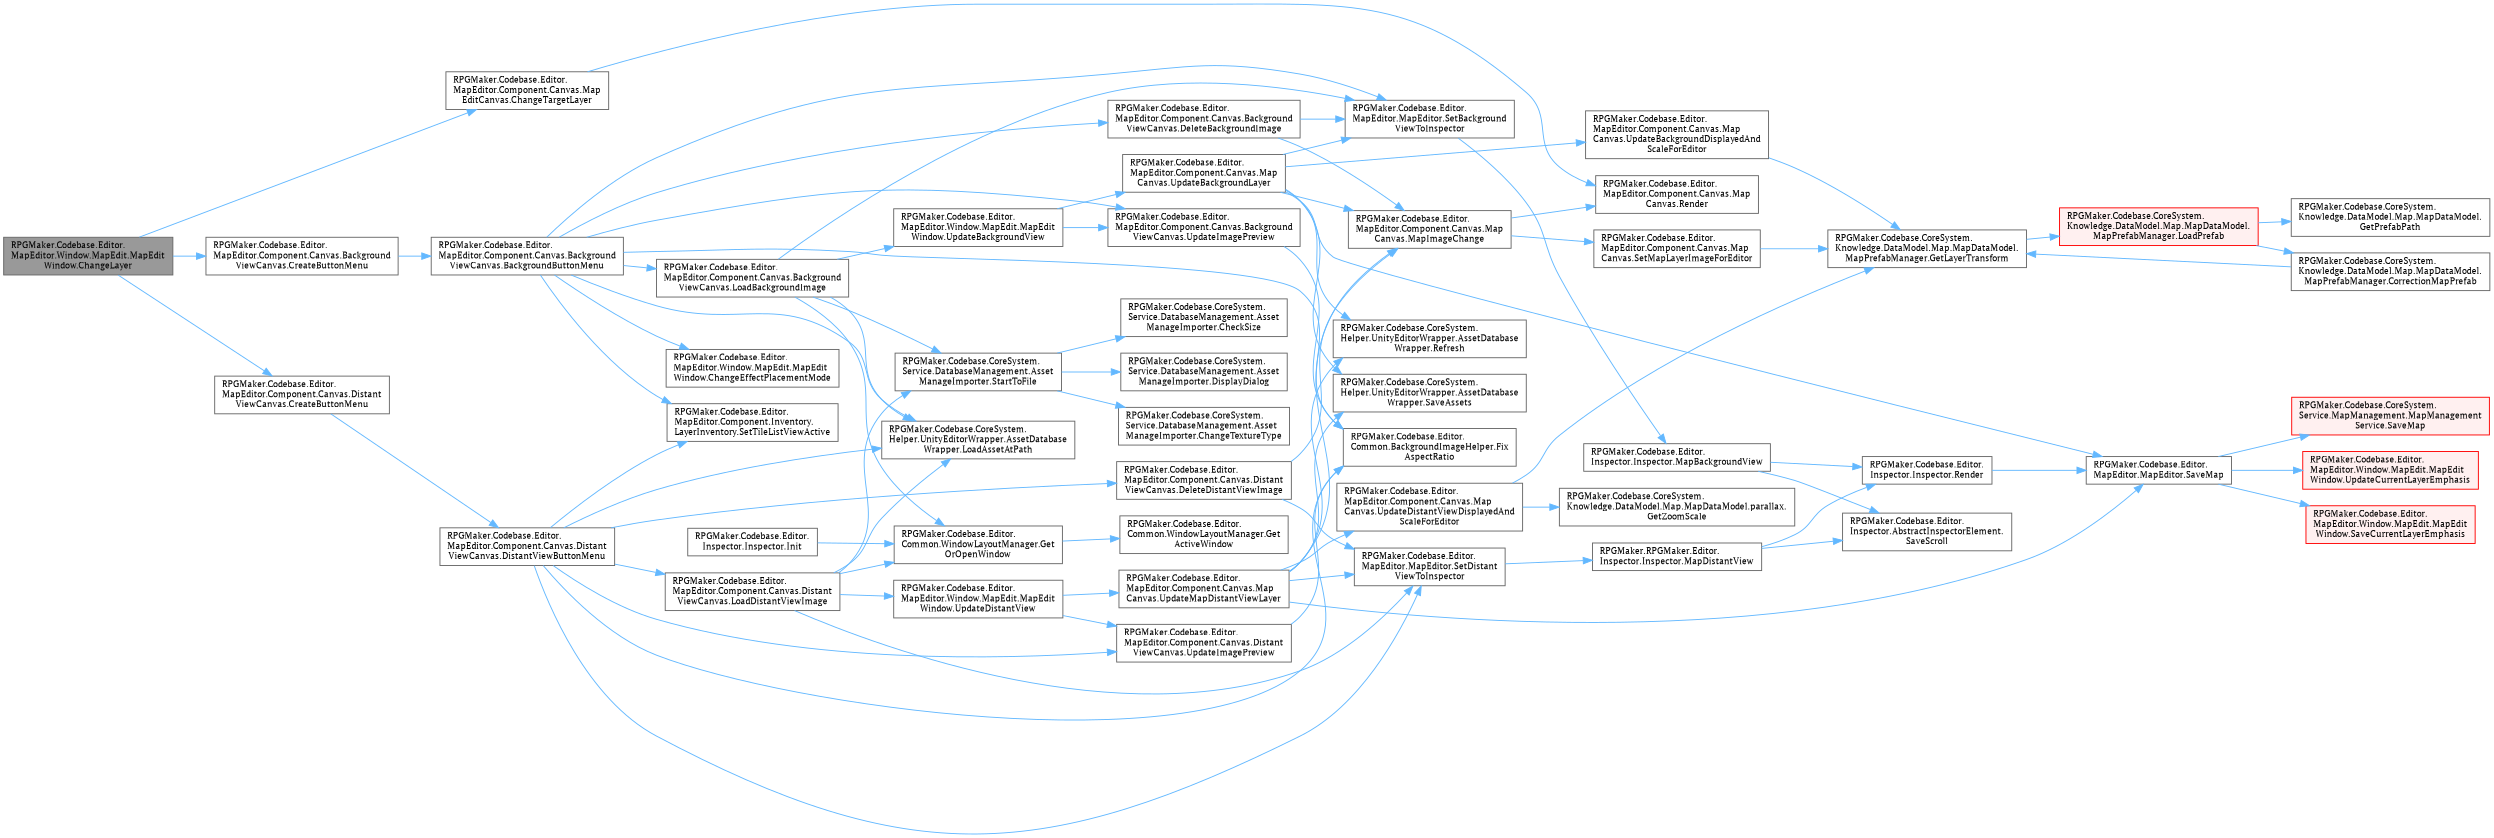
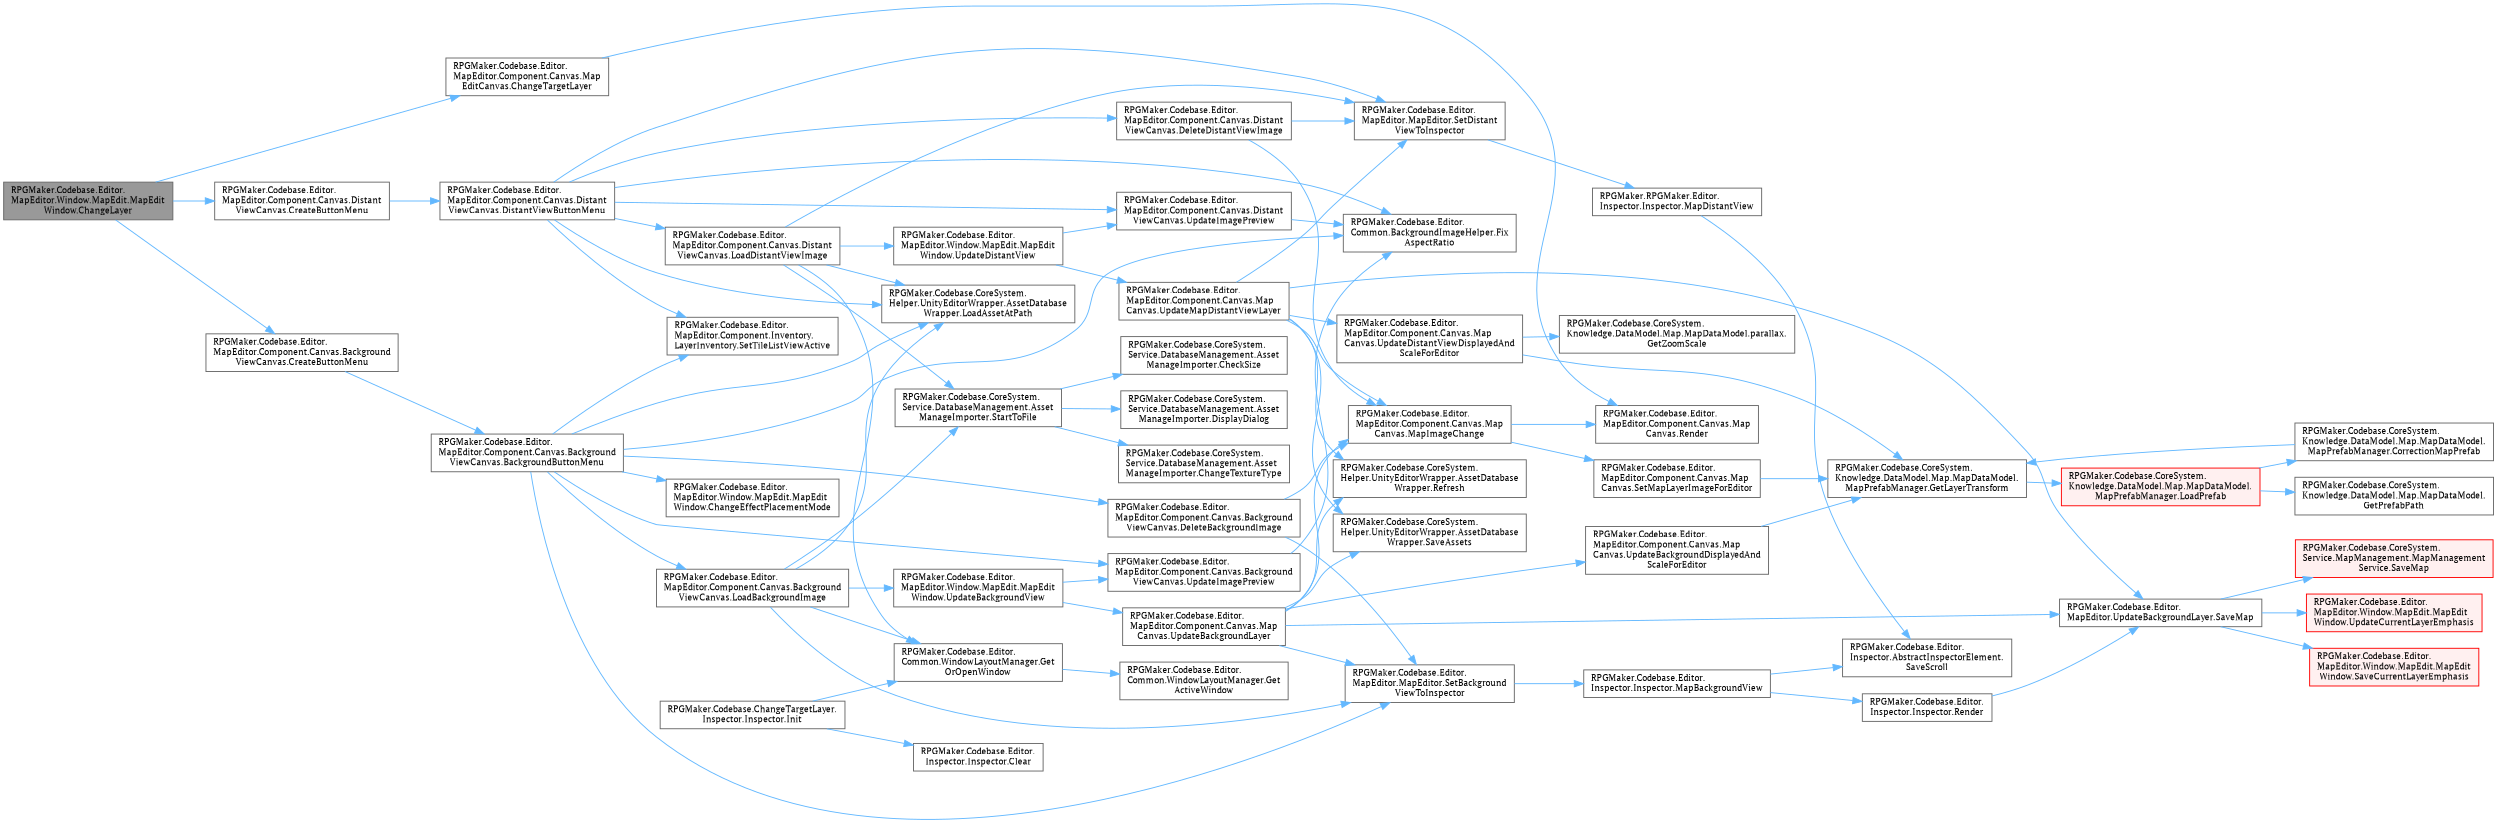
node "RPGMaker.Codebase.Editor. MapEditor.MapEditor.SaveMap": label "RPGMaker.Codebase.Editor. MapEditor.MapEditor.SaveMap" -> "RPGMaker.Codebase.Editor. MapEditor.UpdateBackgroundLayer.SaveMap"
edge "RPGMaker.RPGMaker.Editor. Inspector.Inspector.MapDistantView" -> "RPGMaker.Codebase.Editor. Inspector.Inspector.Render": removed
node "RPGMaker.Codebase.Editor. Inspector.Inspector.Init": label "RPGMaker.Codebase.Editor. Inspector.Inspector.Init" -> "RPGMaker.Codebase.ChangeTargetLayer. Inspector.Inspector.Init"
node "RPGMaker.Codebase.Editor. Inspector.Inspector.Clear": added
